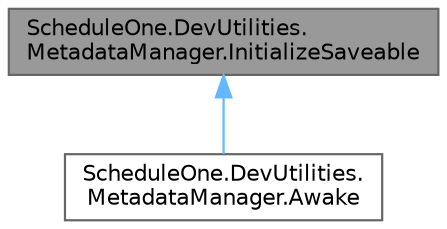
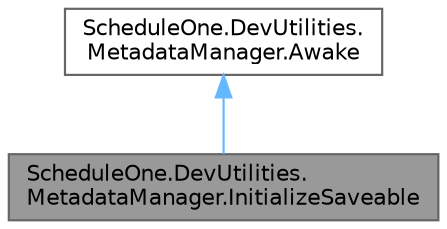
edge "ScheduleOne.DevUtilities. MetadataManager.Awake" -> "ScheduleOne.DevUtilities. MetadataManager.InitializeSaveable": reversed
